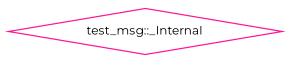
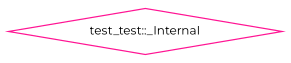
node "test_msg::_Internal": label "test_msg::_Internal" -> "test_test::_Internal"
